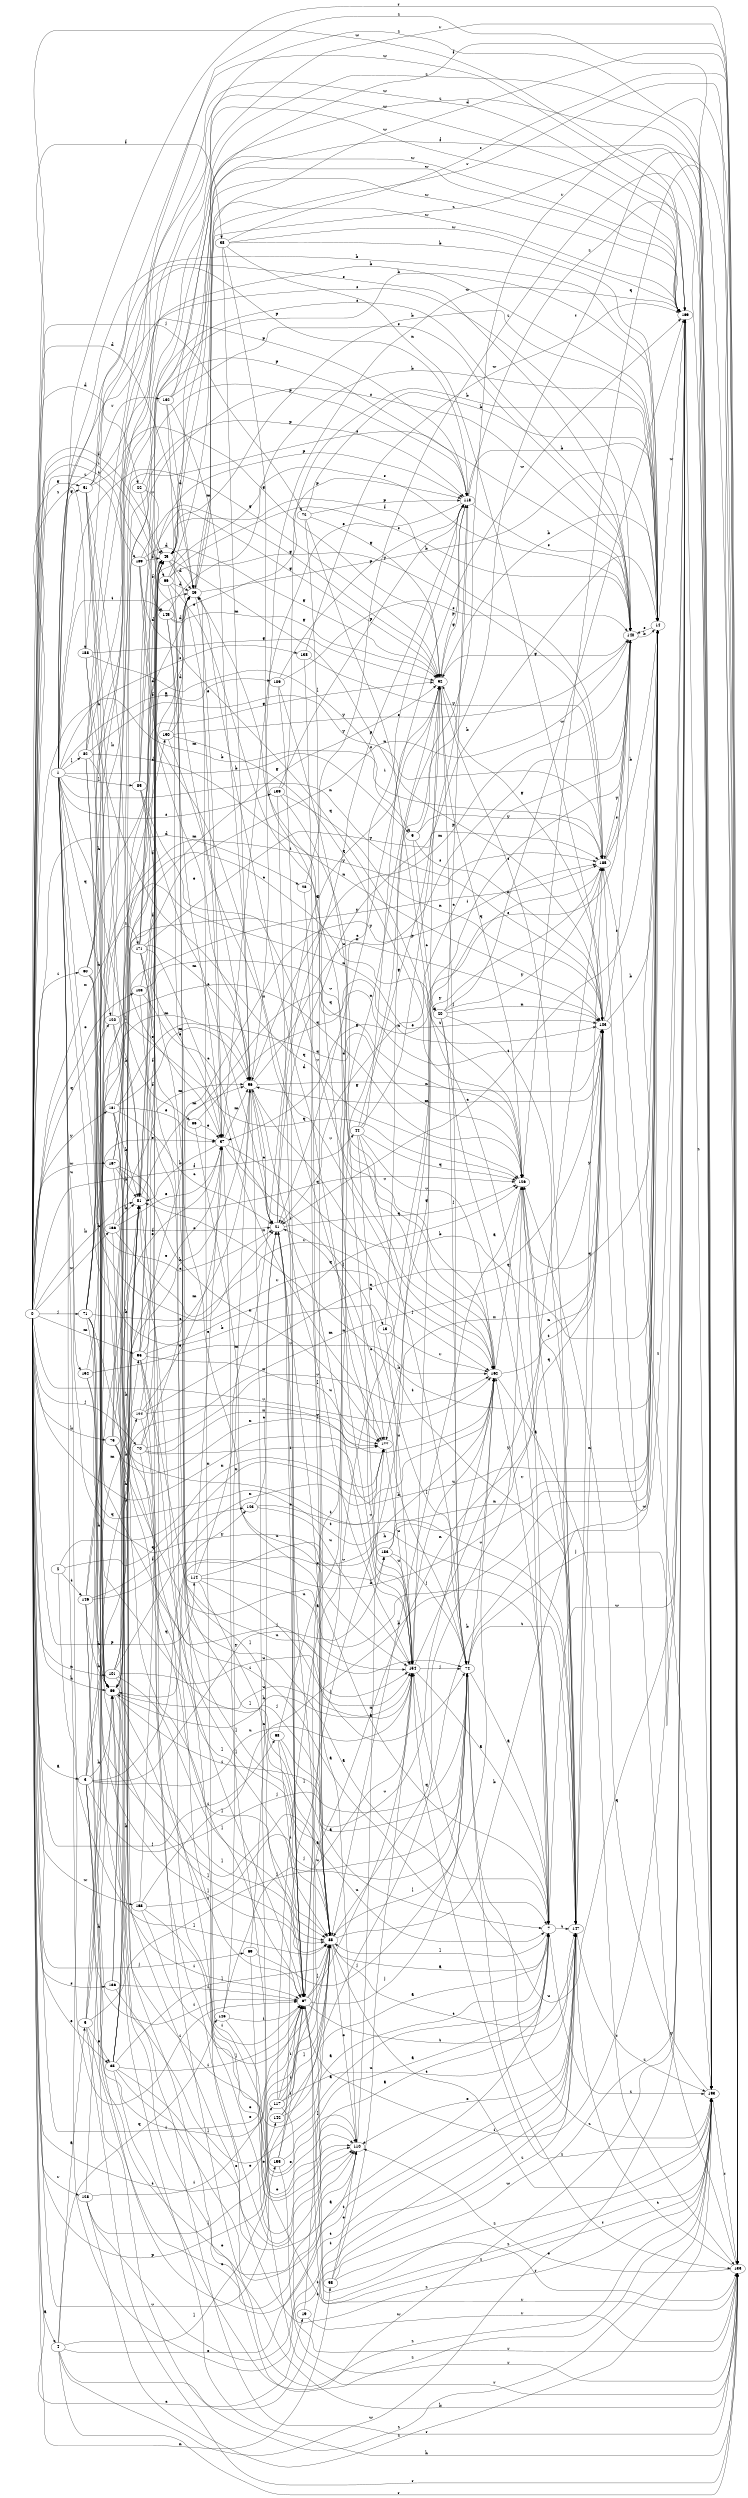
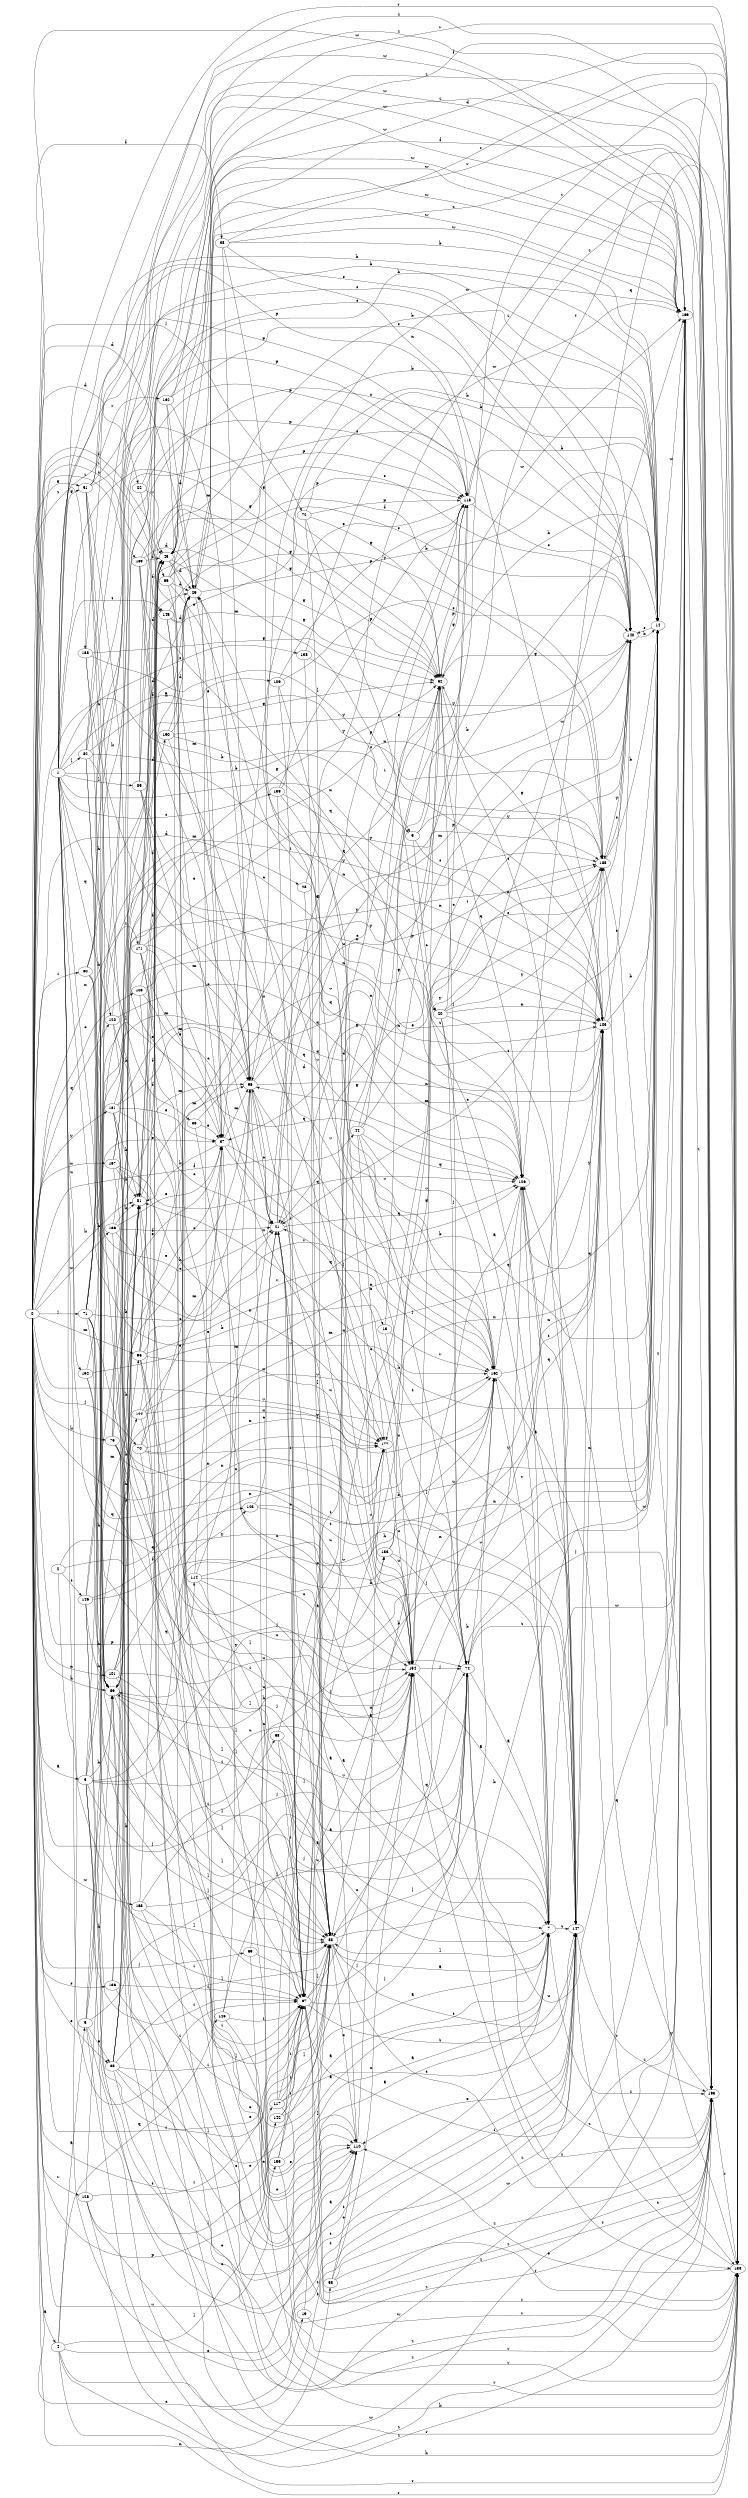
edge "68" -> "162": now "68" -> "154"
